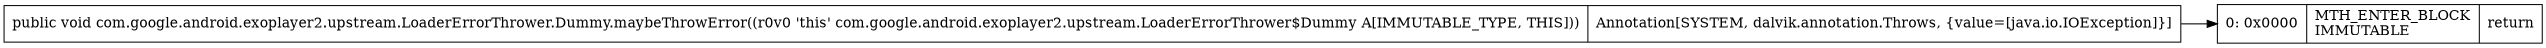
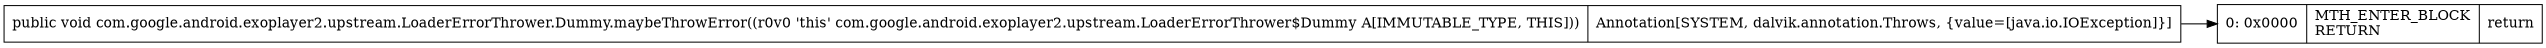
node "0: 0x0000": text "IMMUTABLE" -> "RETURN"
